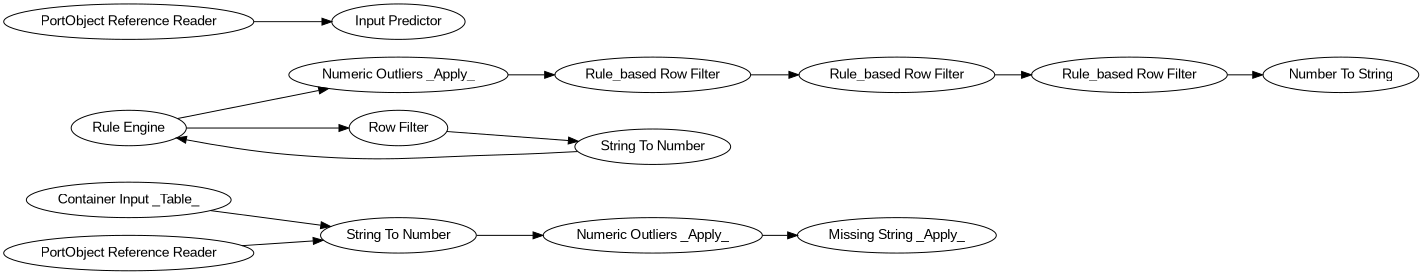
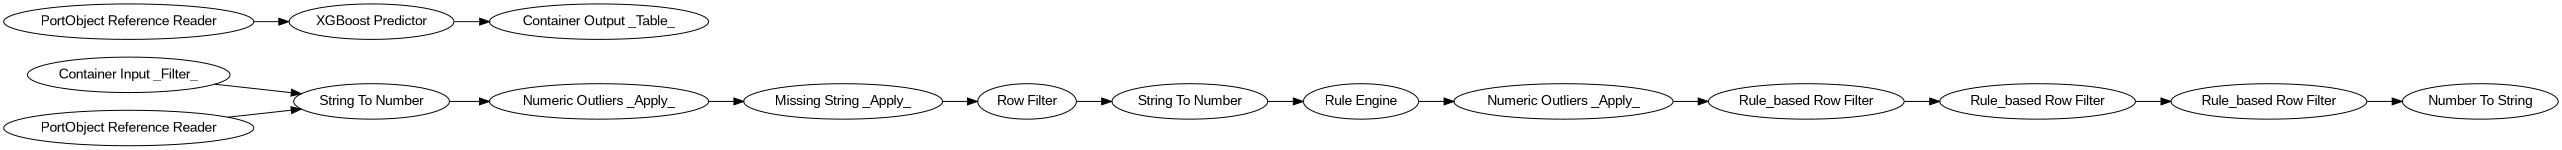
node "Input Predictor": label "Input Predictor" -> "XGBoost Predictor"
node "Container Output _Table_": added
edge "Rule Engine" -> "Row Filter": now "Missing String _Apply_" -> "Row Filter"
node "Container Input _Table_": label "Container Input _Table_" -> "Container Input _Filter_"
